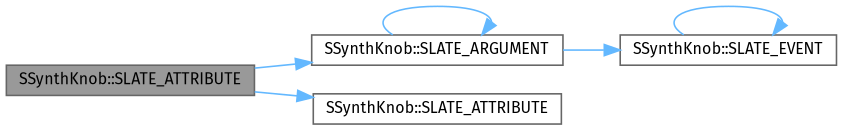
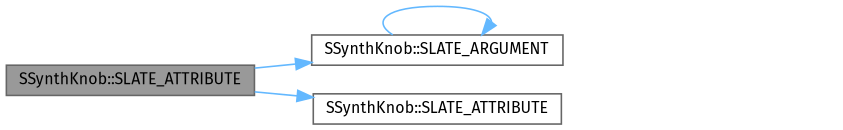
node "SSynthKnob::SLATE_EVENT": removed
